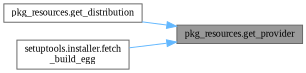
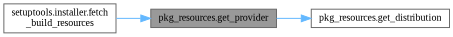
edge "pkg_resources.get_distribution" -> "pkg_resources.get_provider": reversed
node "setuptools.installer.fetch _build_egg": label "setuptools.installer.fetch _build_egg" -> "setuptools.installer.fetch _build_resources"
